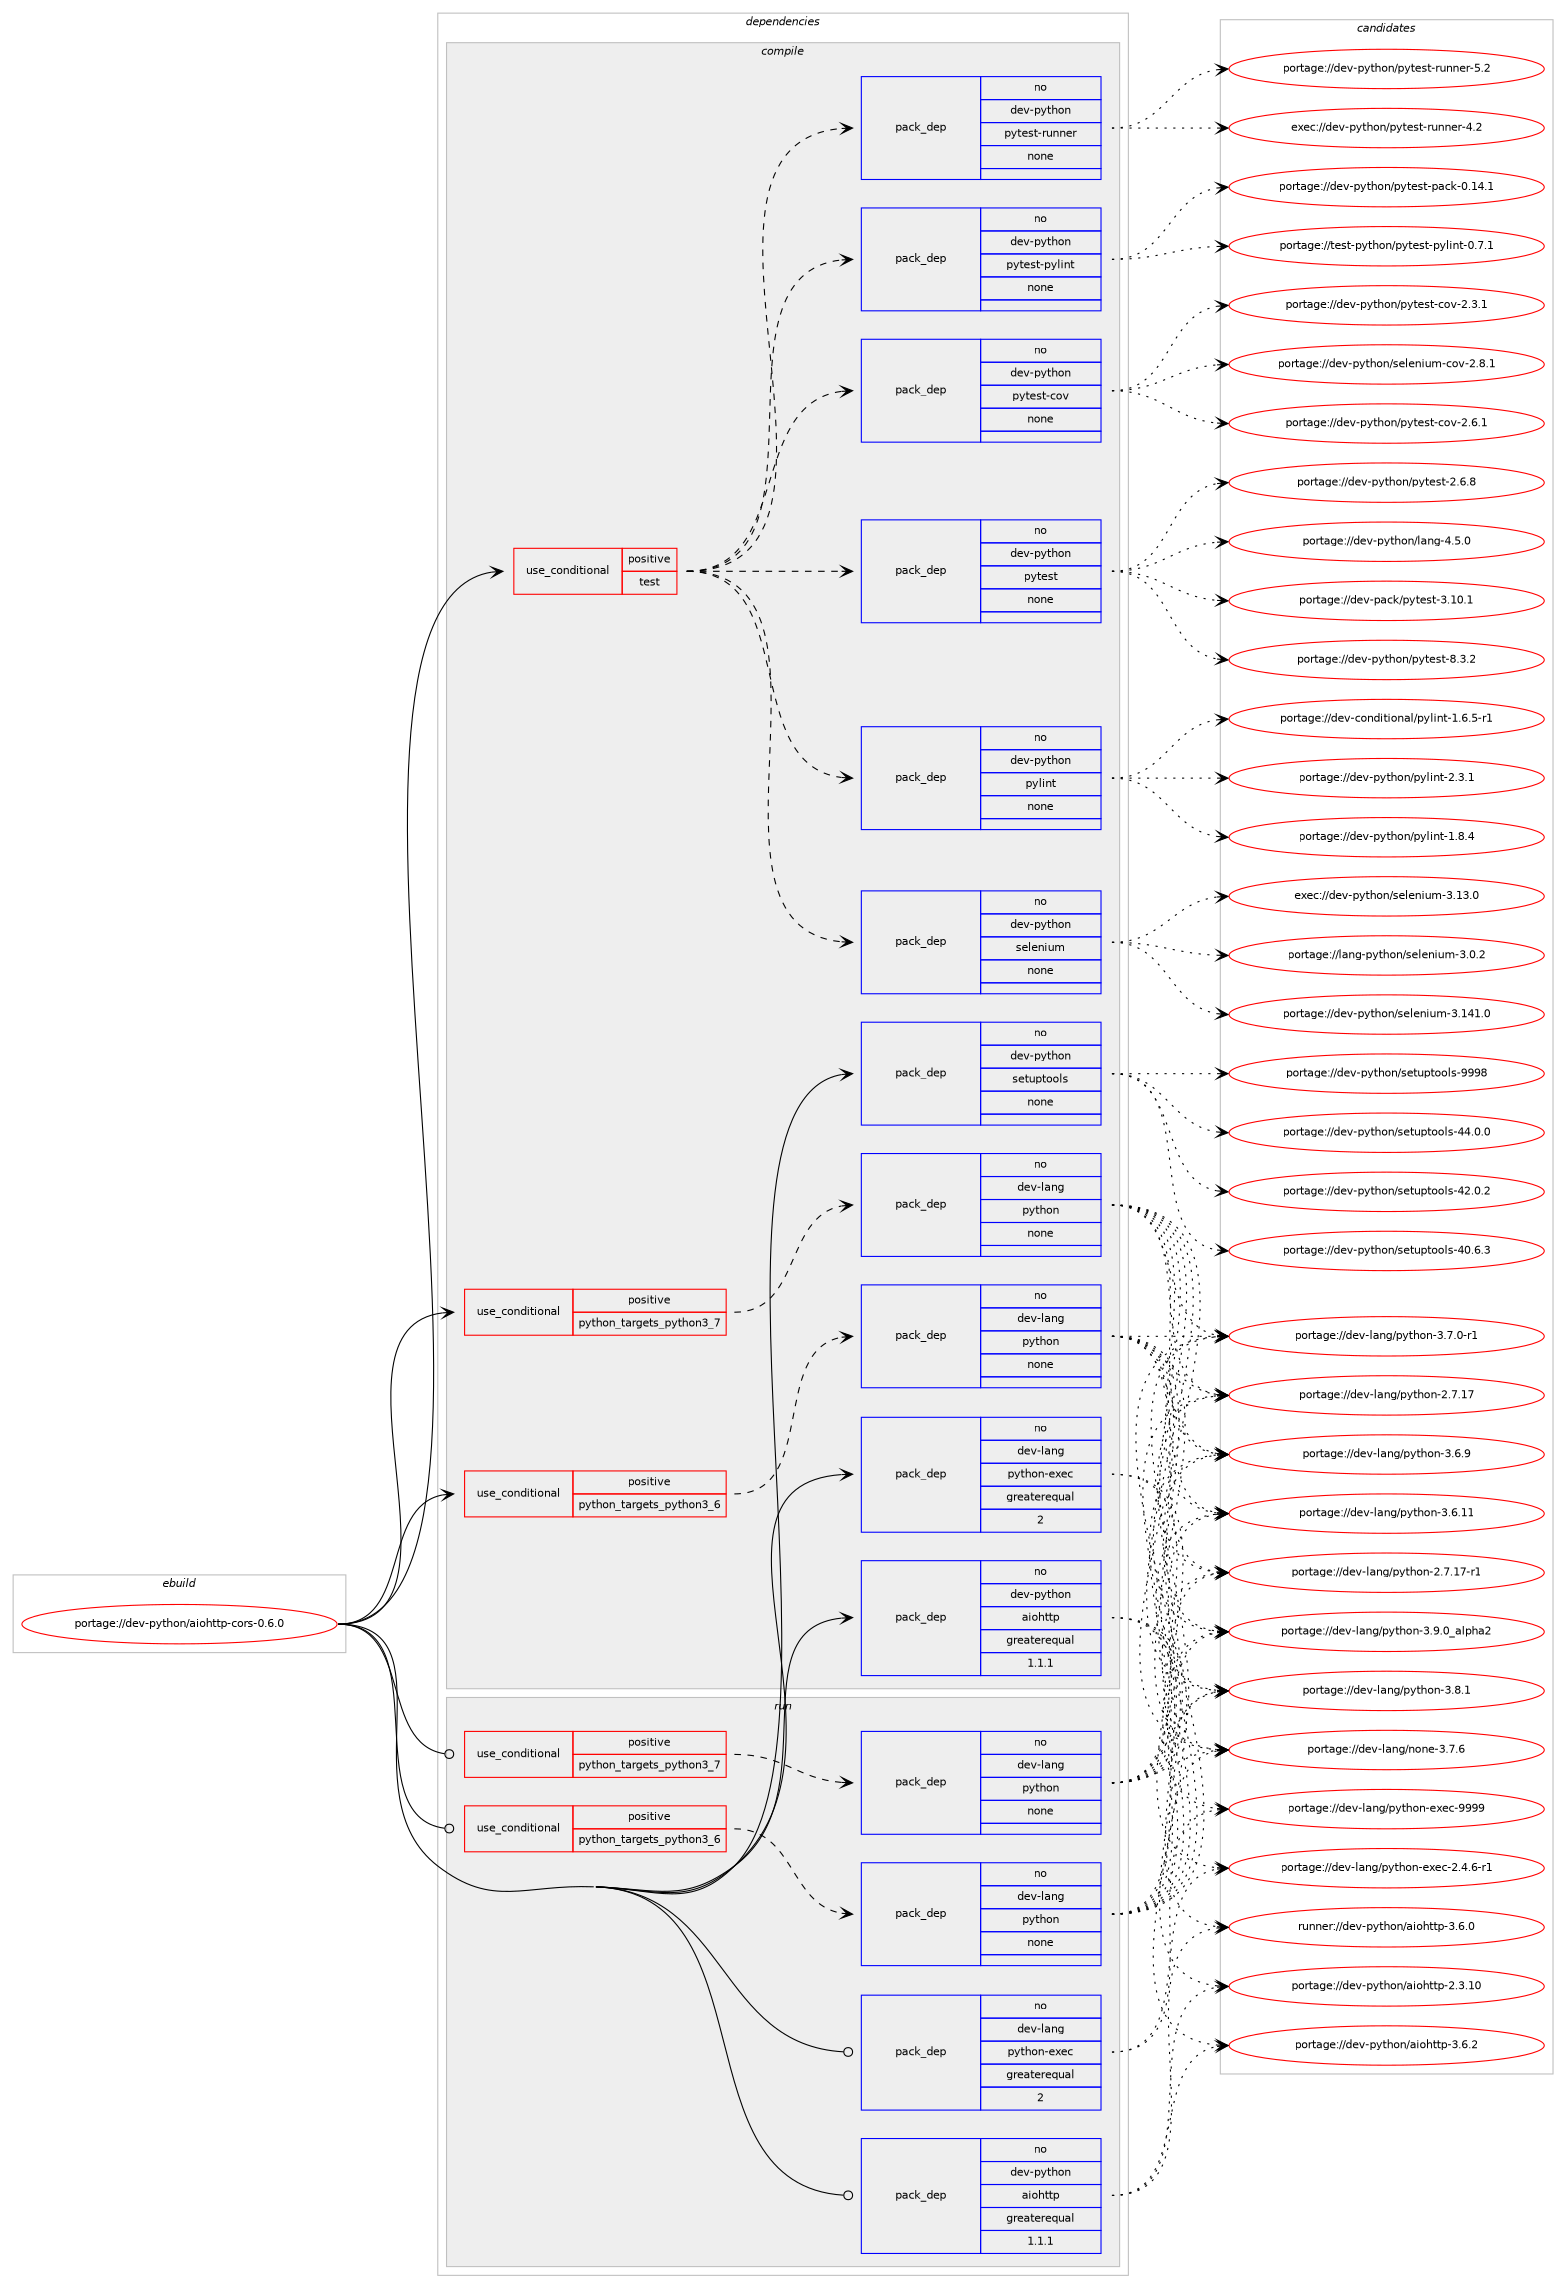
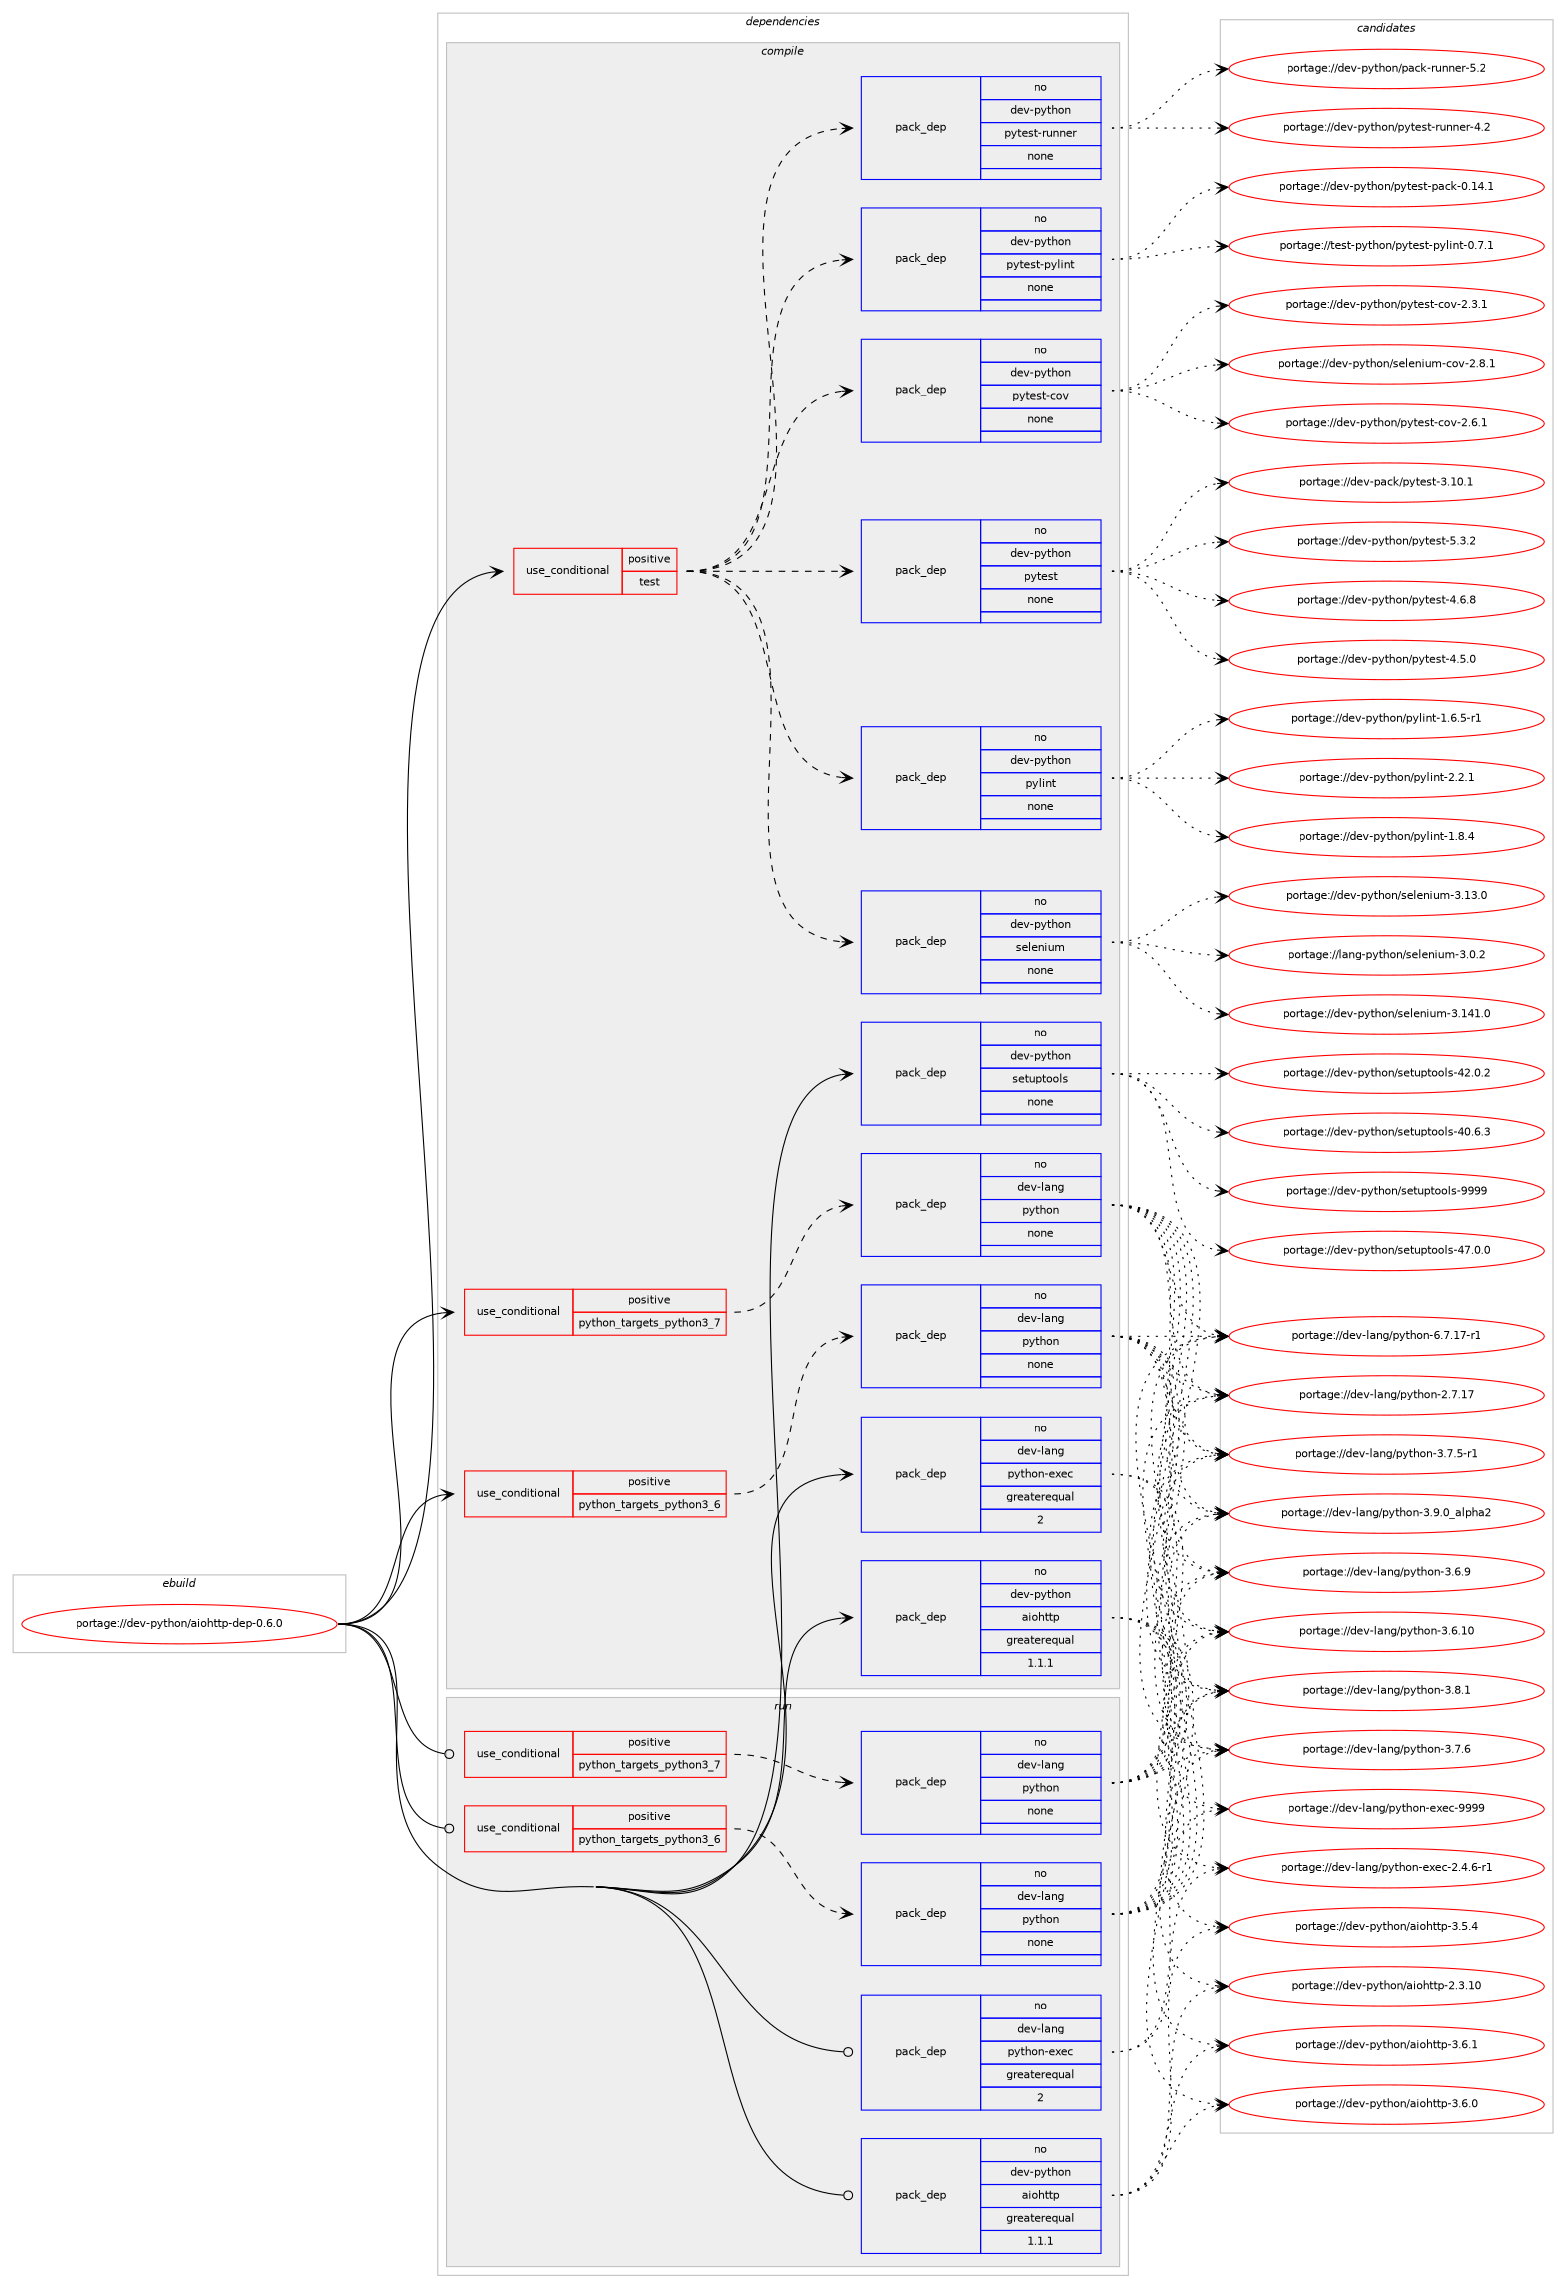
node "portage://dev-python/pytest-runner-5.2": label "portage://dev-python/pytest-runner-5.2" -> "portage://dev-python/pack-runner-5.2"
node "exec://dev-python/pytest-runner-4.2": label "exec://dev-python/pytest-runner-4.2" -> "portage://dev-python/pytest-runner-4.2"
node "portage://dev-python/pytest-2.6.8": label "portage://dev-python/pytest-2.6.8" -> "portage://dev-python/pytest-4.6.8"
node "portage://dev-python/lang-4.5.0": label "portage://dev-python/lang-4.5.0" -> "portage://dev-python/pytest-4.5.0"
node "portage://dev-python/pytest-8.3.2": label "portage://dev-python/pytest-8.3.2" -> "portage://dev-python/pytest-5.3.2"
node "portage://dev-conditional/pylint-1.6.5-r1": label "portage://dev-conditional/pylint-1.6.5-r1" -> "portage://dev-python/pylint-1.6.5-r1"
node "portage://dev-python/pylint-2.3.1": label "portage://dev-python/pylint-2.3.1" -> "portage://dev-python/pylint-2.2.1"
node "exec://dev-python/selenium-3.13.0": label "exec://dev-python/selenium-3.13.0" -> "portage://dev-python/selenium-3.13.0"
node "portage://dev-python/setuptools-9998": label "portage://dev-python/setuptools-9998" -> "portage://dev-python/setuptools-9999"
node "portage://dev-python/setuptools-44.0.0": label "portage://dev-python/setuptools-44.0.0" -> "portage://dev-python/setuptools-47.0.0"
node "portage://dev-lang/python-3.7.0-r1": label "portage://dev-lang/python-3.7.0-r1" -> "portage://dev-lang/python-3.7.5-r1"
node "portage://dev-lang/python-3.6.11": label "portage://dev-lang/python-3.6.11" -> "portage://dev-lang/python-3.6.10"
node "portage://dev-lang/python-2.7.17-r1": label "portage://dev-lang/python-2.7.17-r1" -> "portage://dev-lang/python-6.7.17-r1"
node "portage://dev-python/aiohttp-cors-0.6.0": label "portage://dev-python/aiohttp-cors-0.6.0" -> "portage://dev-python/aiohttp-dep-0.6.0"
node "portage://dev-lang/none-3.7.6": label "portage://dev-lang/none-3.7.6" -> "portage://dev-lang/python-3.7.6"
node "portage://dev-python/aiohttp-3.5.4": added
node "runner://dev-python/aiohttp-3.6.0": label "runner://dev-python/aiohttp-3.6.0" -> "portage://dev-python/aiohttp-3.6.0"
node "portage://dev-python/aiohttp-3.6.2": label "portage://dev-python/aiohttp-3.6.2" -> "portage://dev-python/aiohttp-3.6.1"
